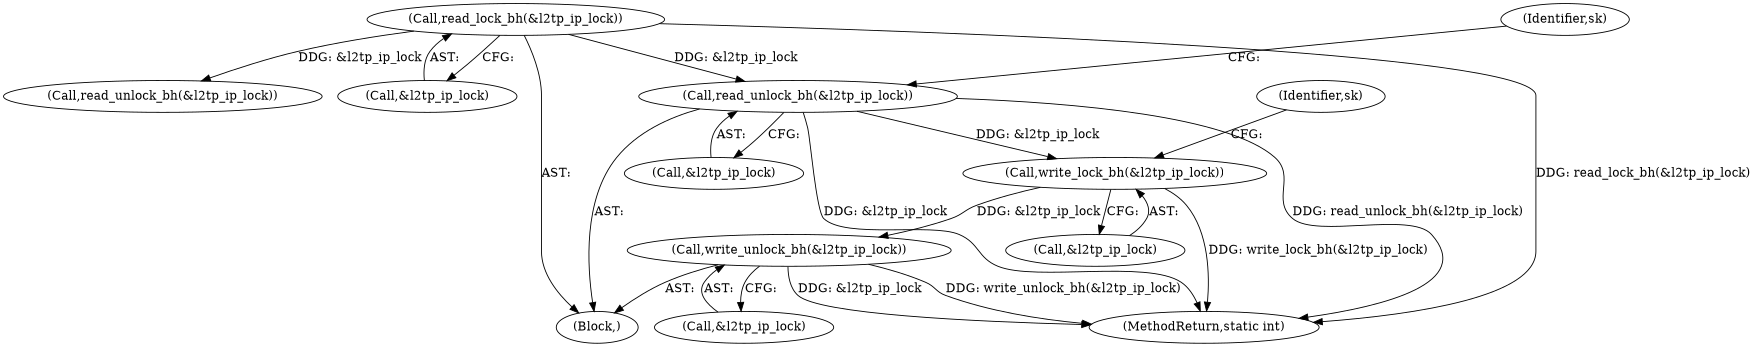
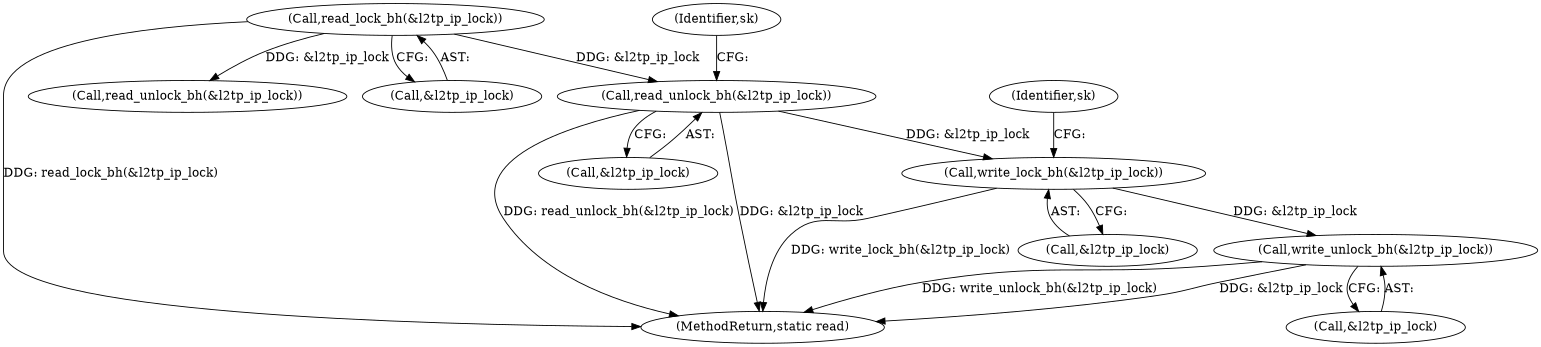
node "(Block,)": removed
node "(MethodReturn,static int)": label "(MethodReturn,static int)" -> "(MethodReturn,static read)"
